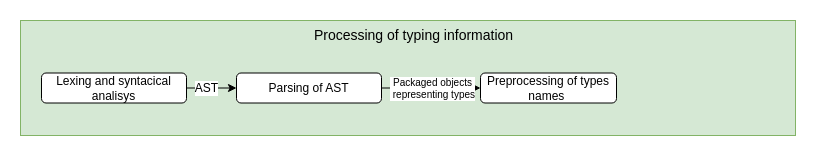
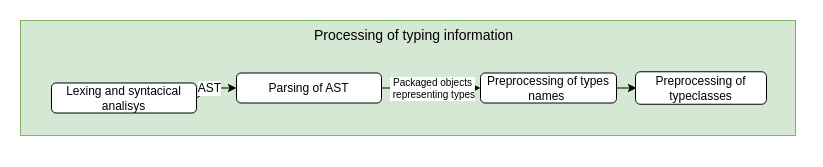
node "Lexing and syntacical analisys": moved (114, 88) -> (124, 98)
edge "Preprocessing of types names" -> "Preprocessing of typeclasses": added
node "Preprocessing of typeclasses": added
